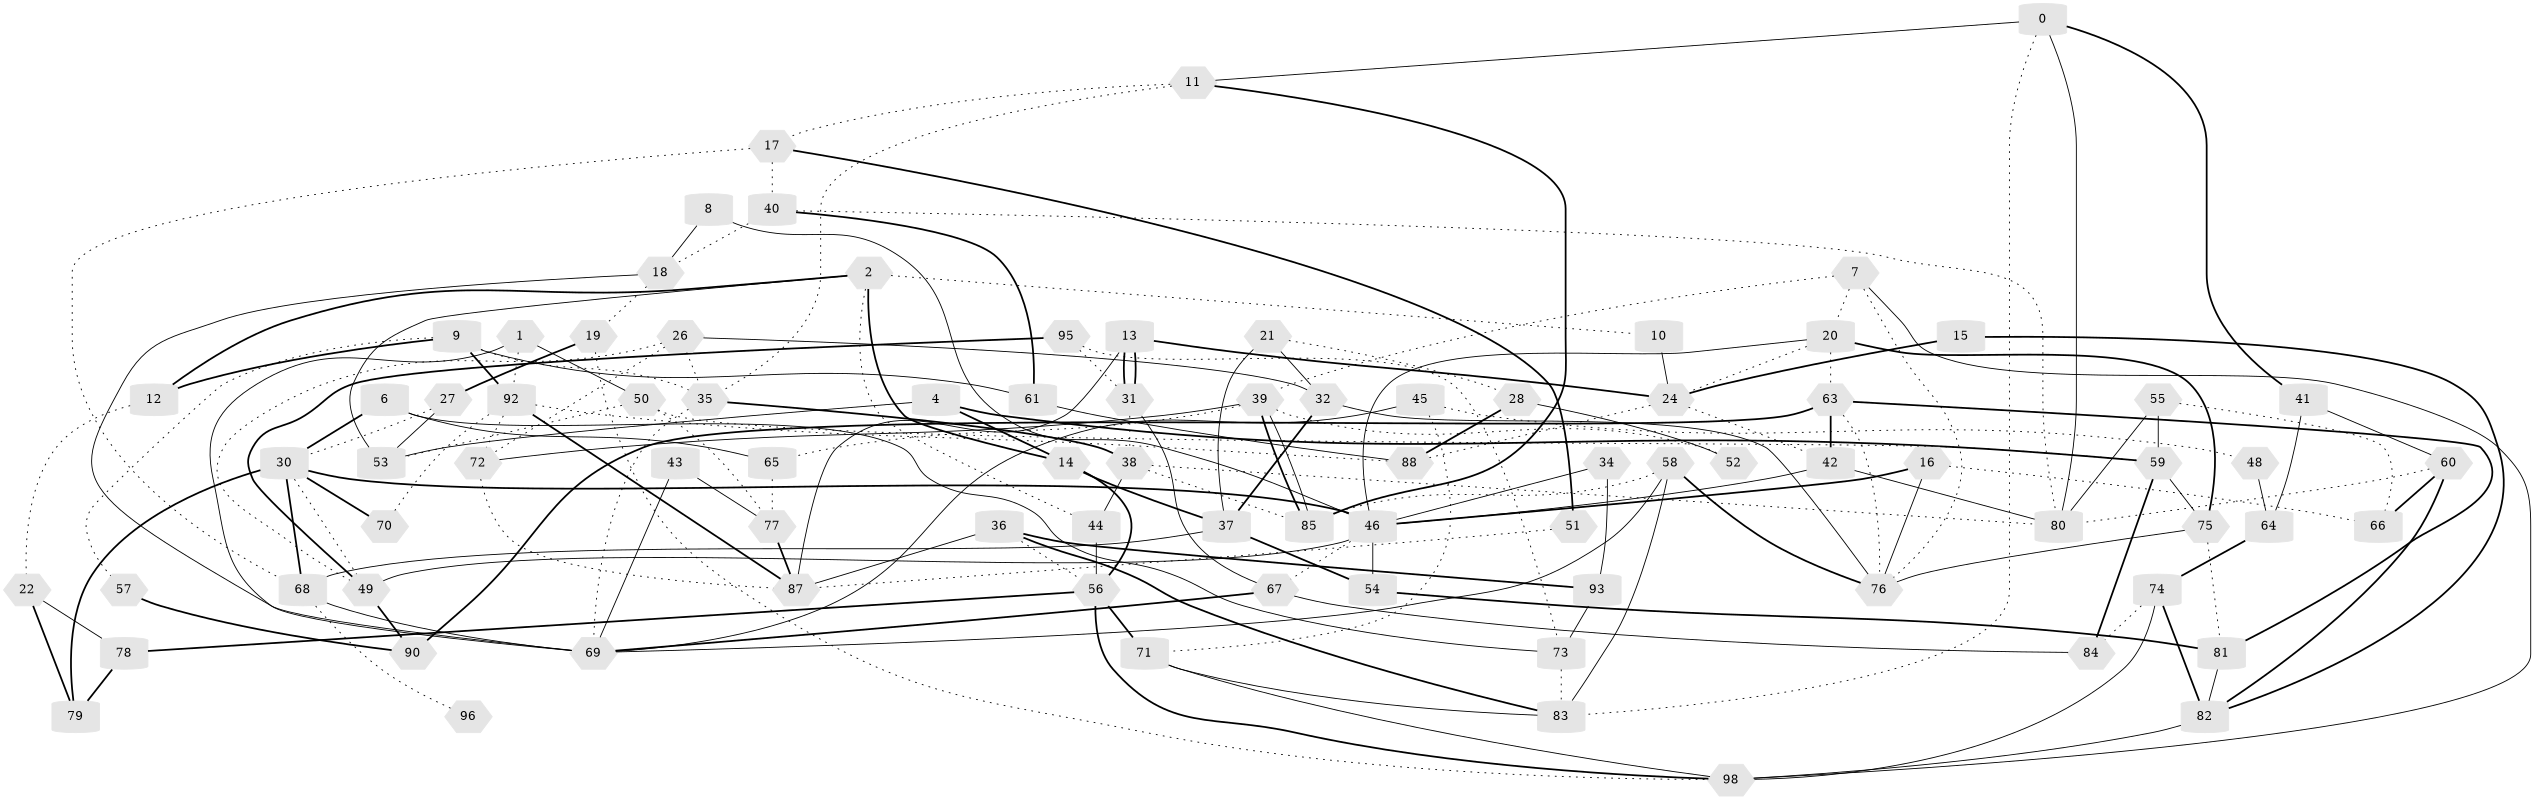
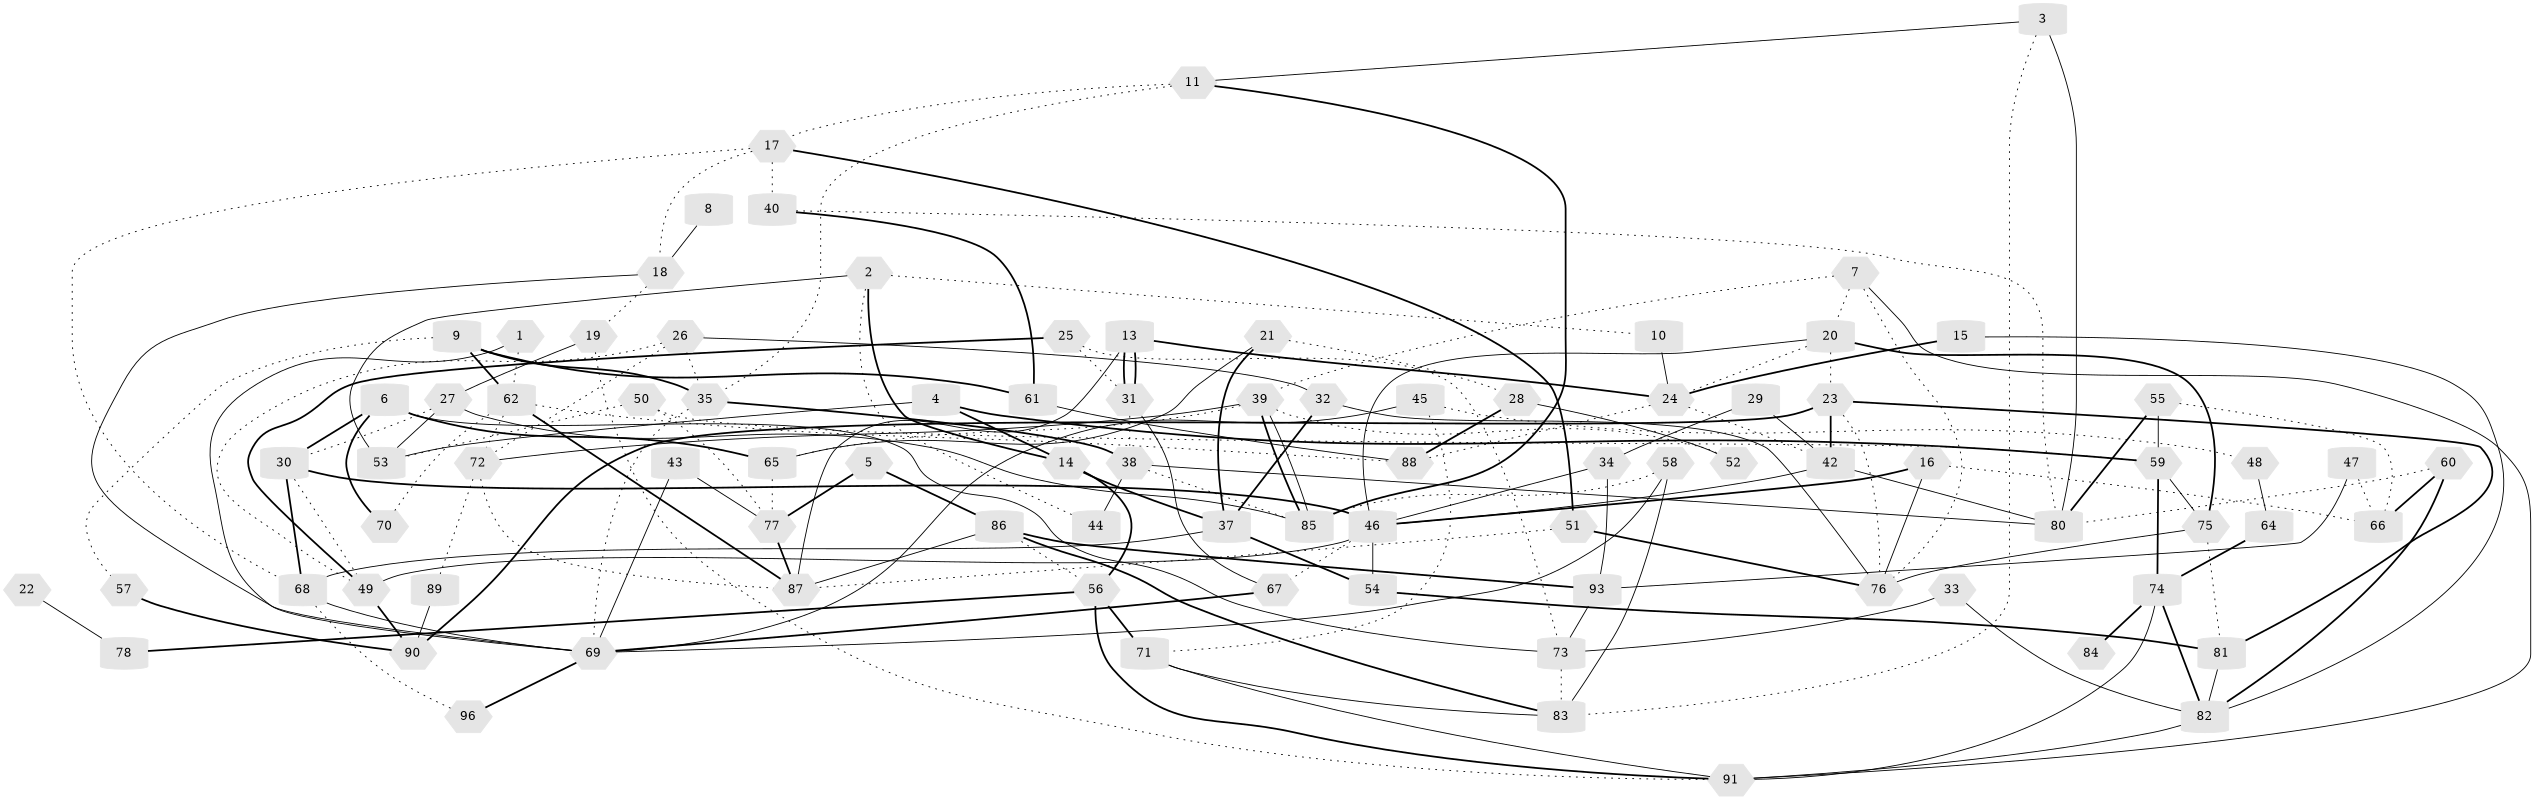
node "0": label "0" -> "3"
edge "40" -- "18": now "17" -- "18"
node "95": label "95" -> "25"
edge "1" -- "50": removed
edge "9" -- "35": style dotted -> bold
edge "21" -- "32": now "21" -- "65"
edge "19" -- "27": style bold -> solid
edge "9" -- "61": style solid -> bold
edge "15" -- "82": style bold -> solid
node "12": removed
node "92": label "92" -> "62"
node "29": added
node "63": label "63" -> "23"
node "41": removed
edge "8" -- "46": removed
edge "21" -- "37": style solid -> bold
edge "6" -- "65": style solid -> bold
edge "27" -- "85": added
node "5": added
node "47": added
edge "55" -- "80": style solid -> bold
edge "38" -- "80": style dotted -> solid
edge "30" -- "70": now "6" -- "70"
node "36": label "36" -> "86"
edge "58" -- "76": now "51" -- "76"
edge "44" -- "56": removed
edge "59" -- "84": now "59" -- "74"
node "89": added
node "33": added
edge "74" -- "84": style dotted -> bold
edge "67" -- "84": removed
edge "69" -- "96": added
node "79": removed
node "98": label "98" -> "91"
